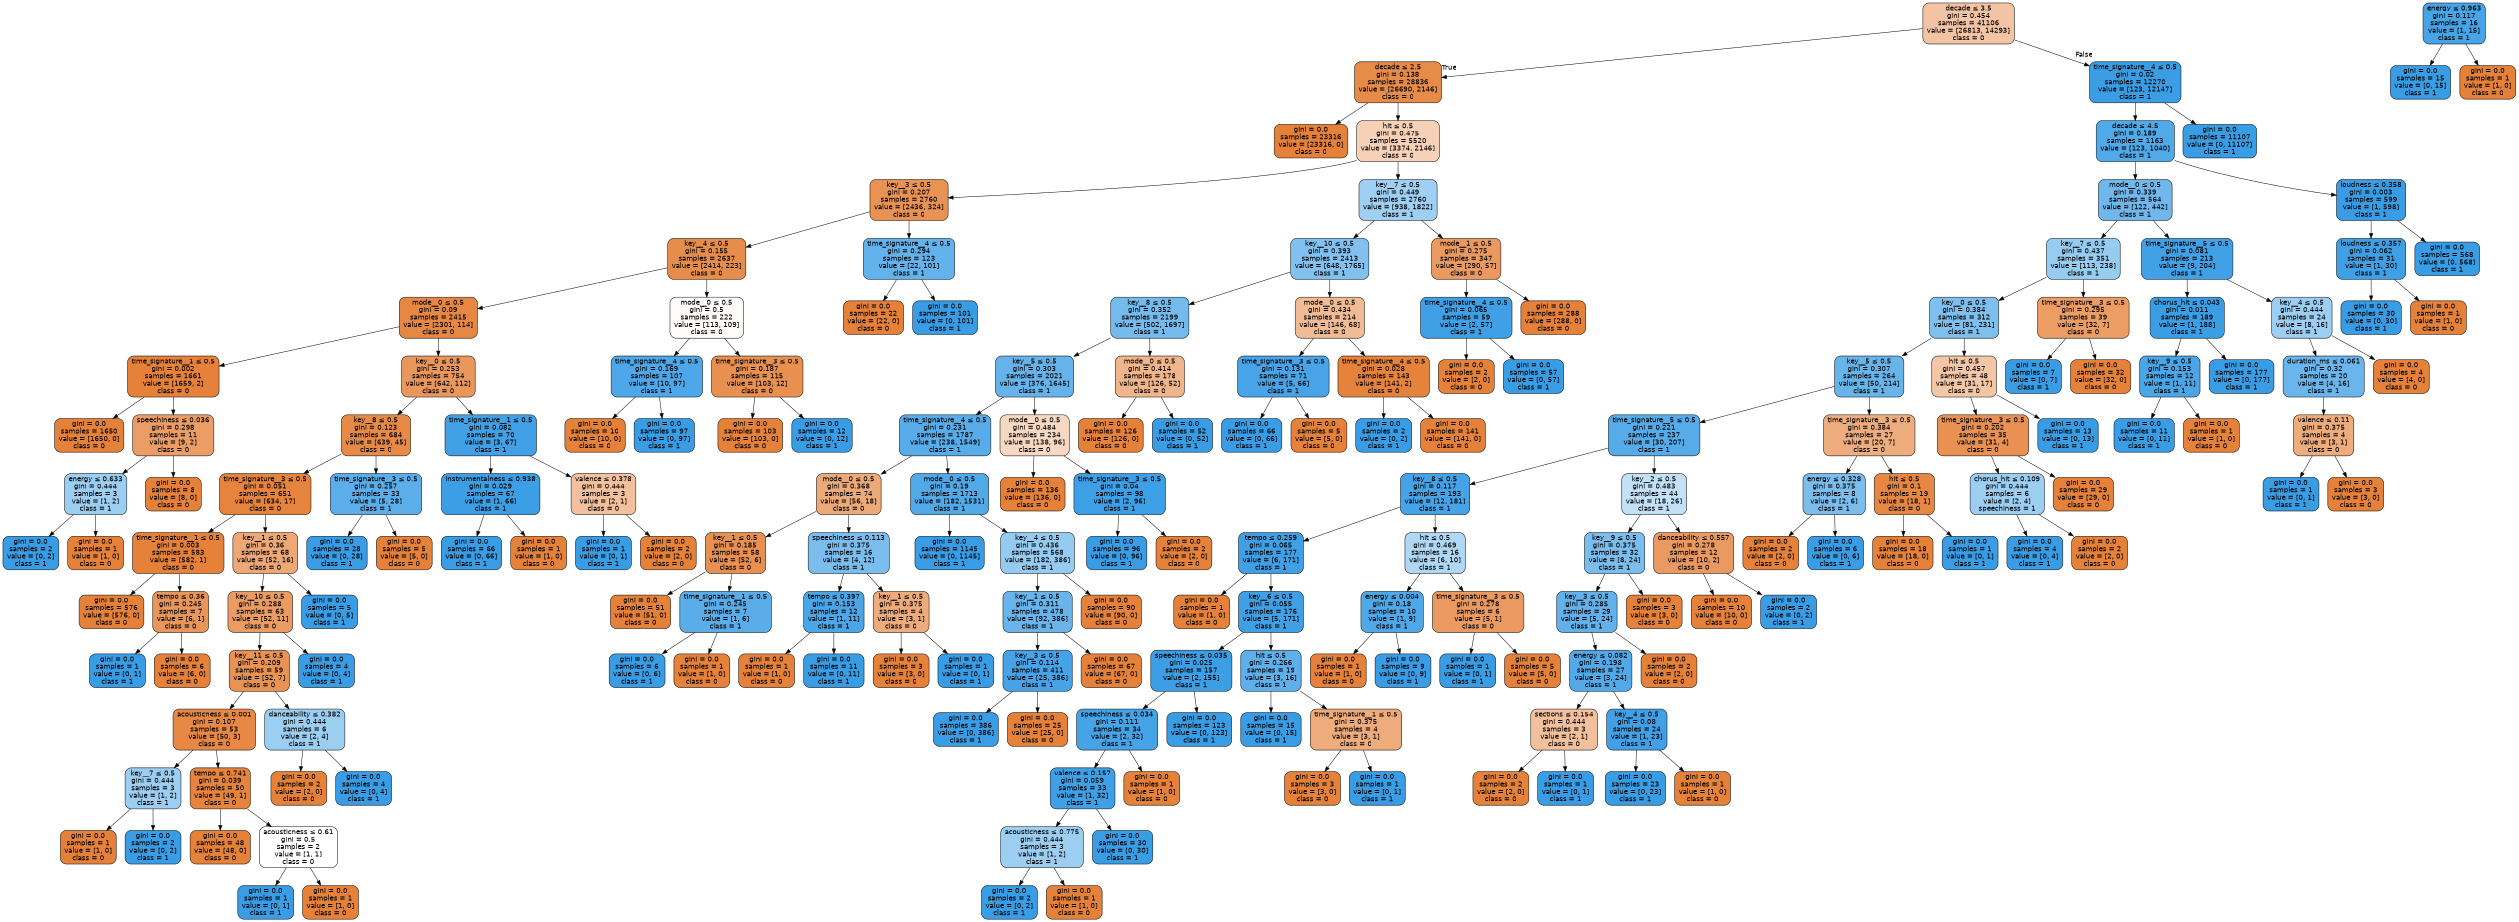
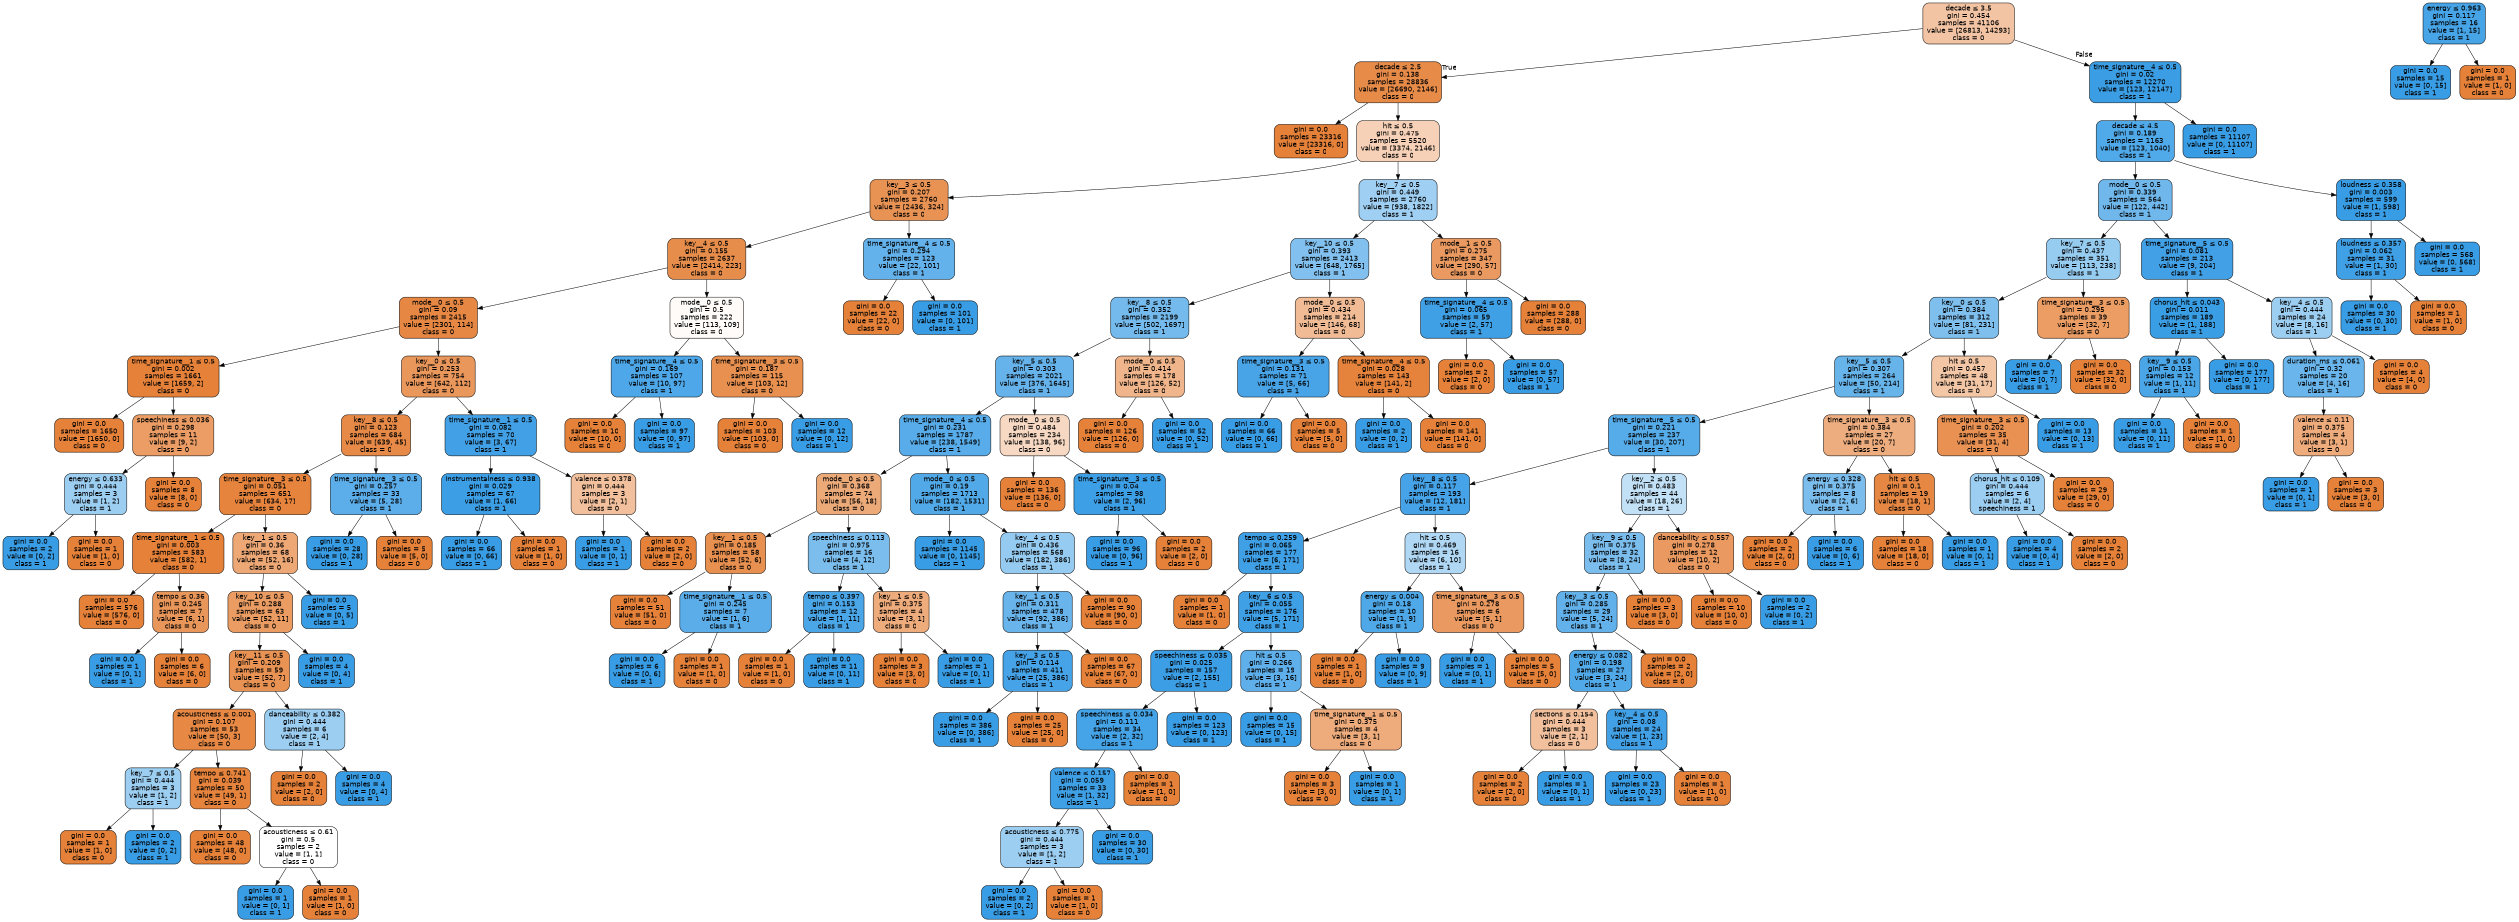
node "speechiness ≤ 0.113": text "gini = 0.375" -> "gini = 0.975"
